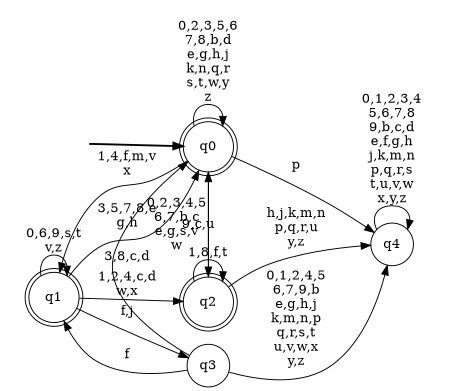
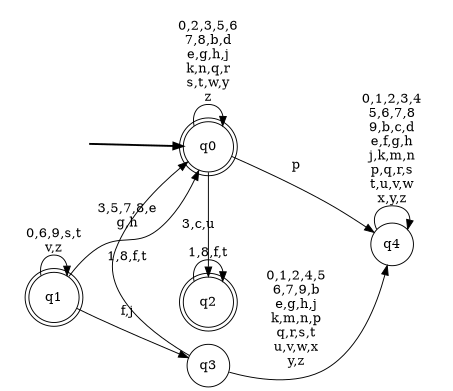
edge "q0" -> "q1": removed, label "1,4,f,m,v x"
edge "q0" -> "q2": label "9,c,u" -> "3,c,u"
edge "q2" -> "q0": removed, label "0,2,3,4,5 6,7,b,c e,g,s,v w"
edge "q3" -> "q0": label "3,8,c,d" -> "1,8,f,t"
edge "q2" -> "q4": removed, label "h,j,k,m,n p,q,r,u y,z"
edge "q1" -> "q2": removed, label "1,2,4,c,d w,x"
edge "q3" -> "q1": removed, label "f"
